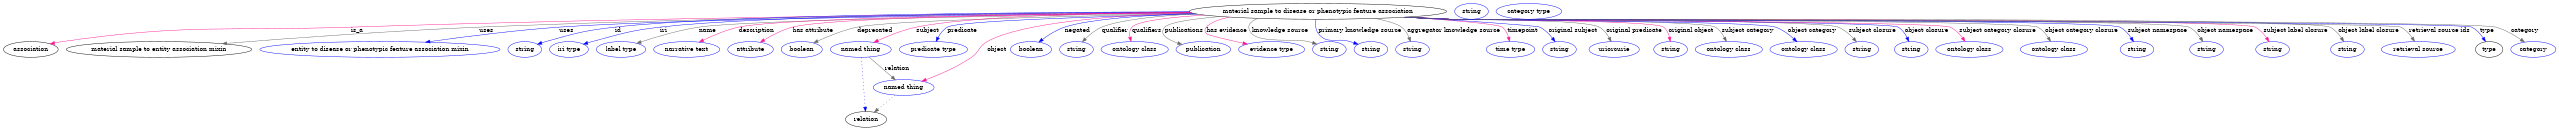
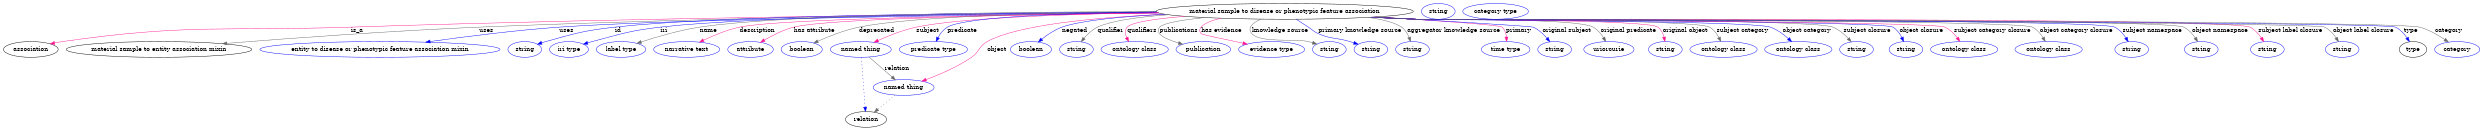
edge "material sample to disease or phenotypic feature association" -> "time type": label "timepoint" -> "primary"
node "retrieval source": removed
